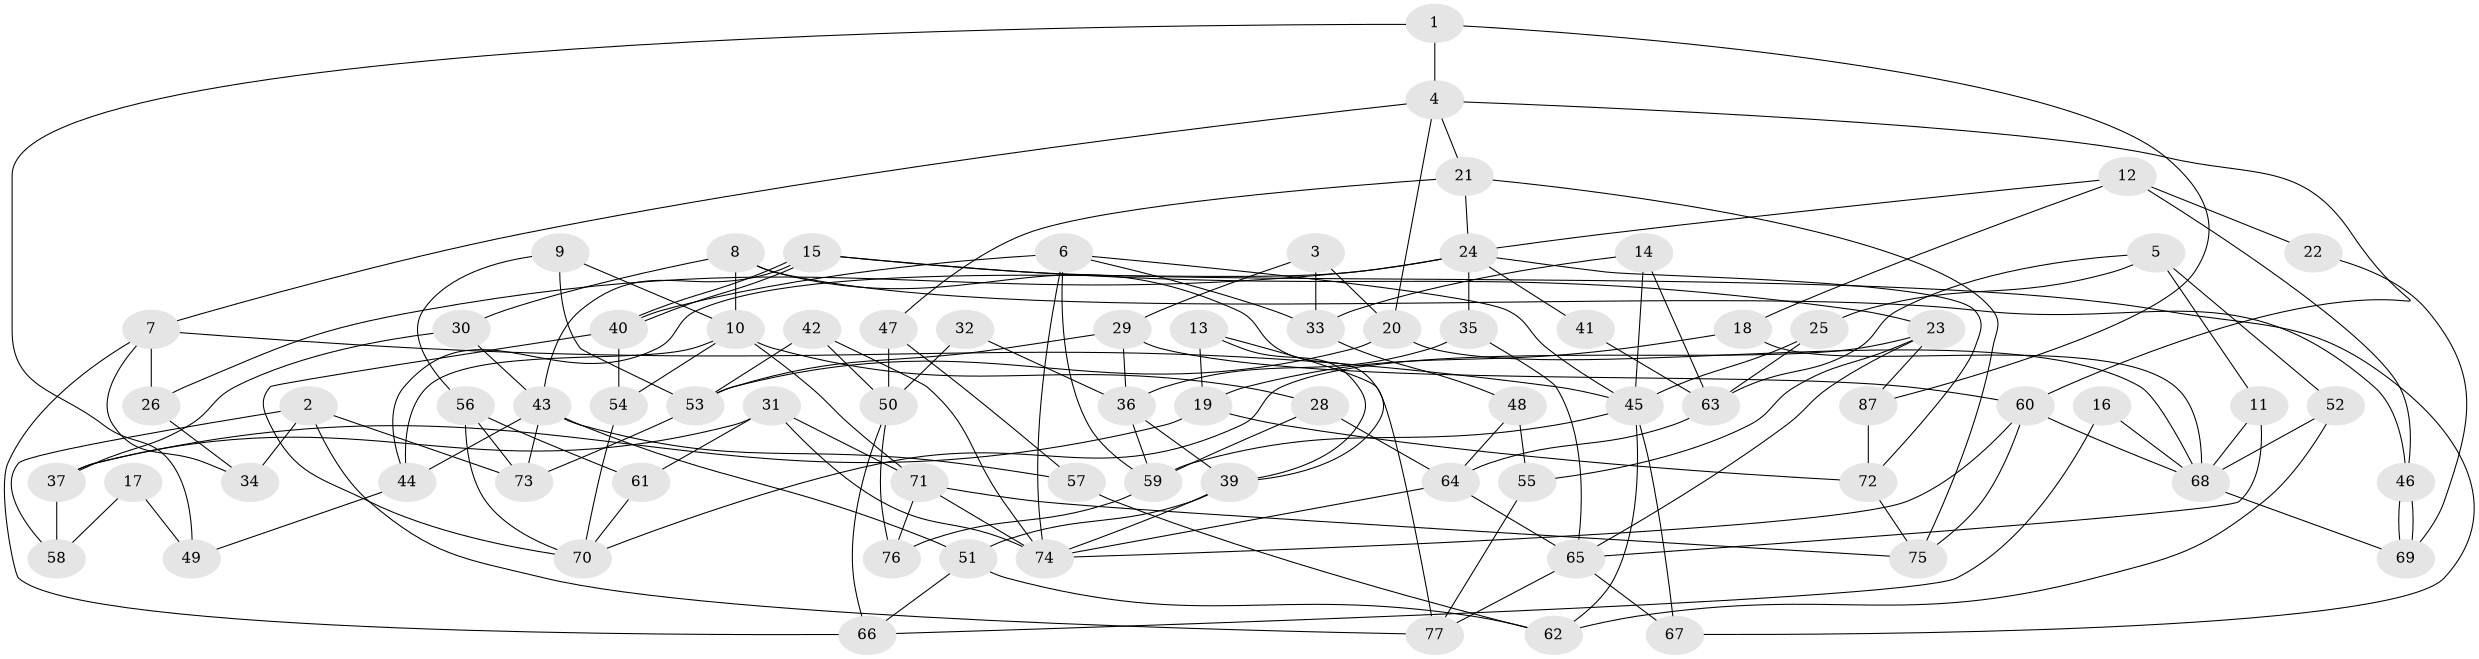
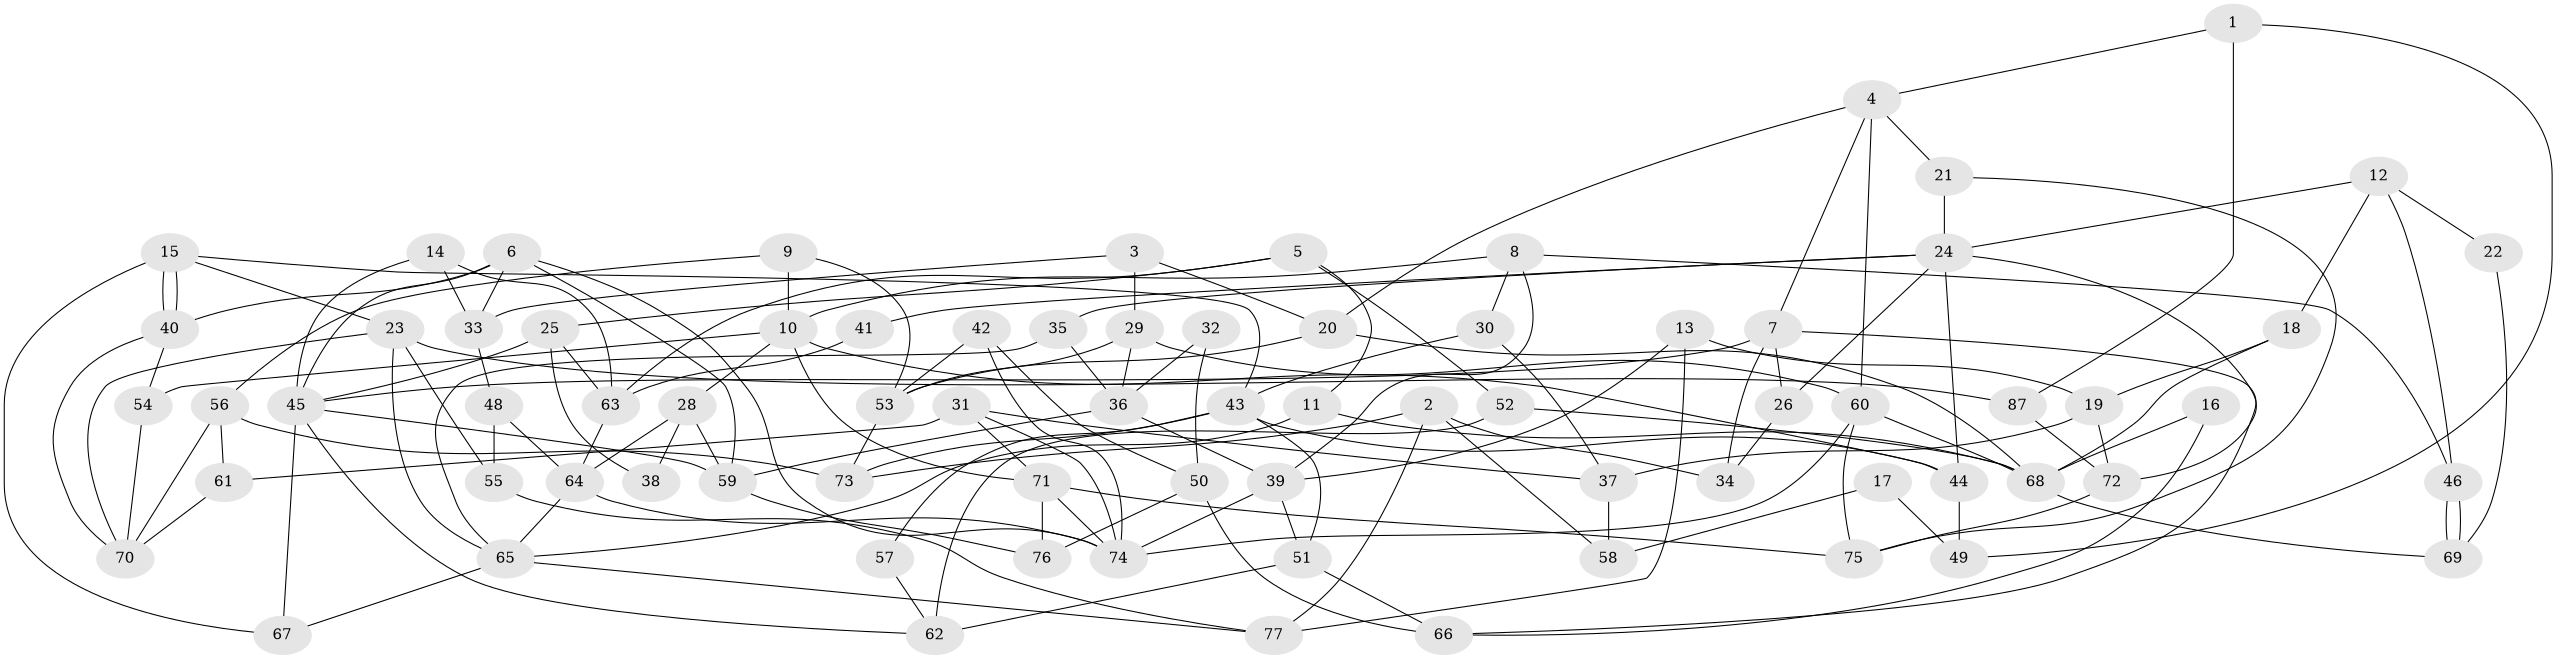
node "47": removed
node "38": added
